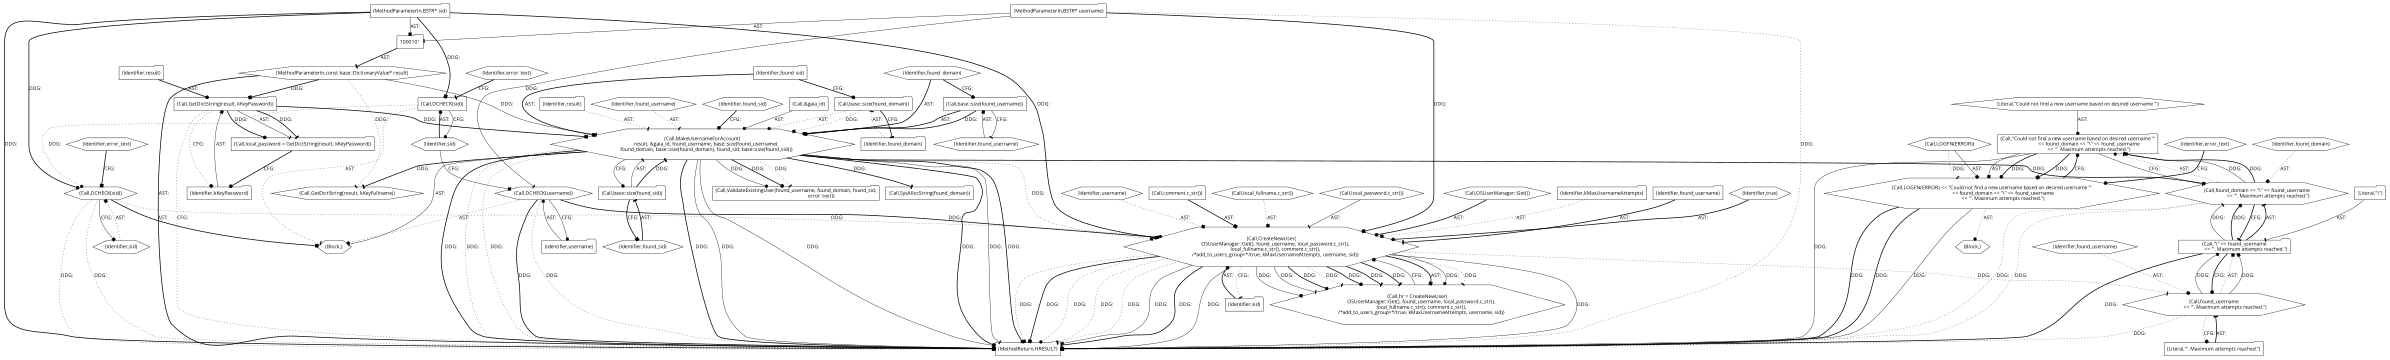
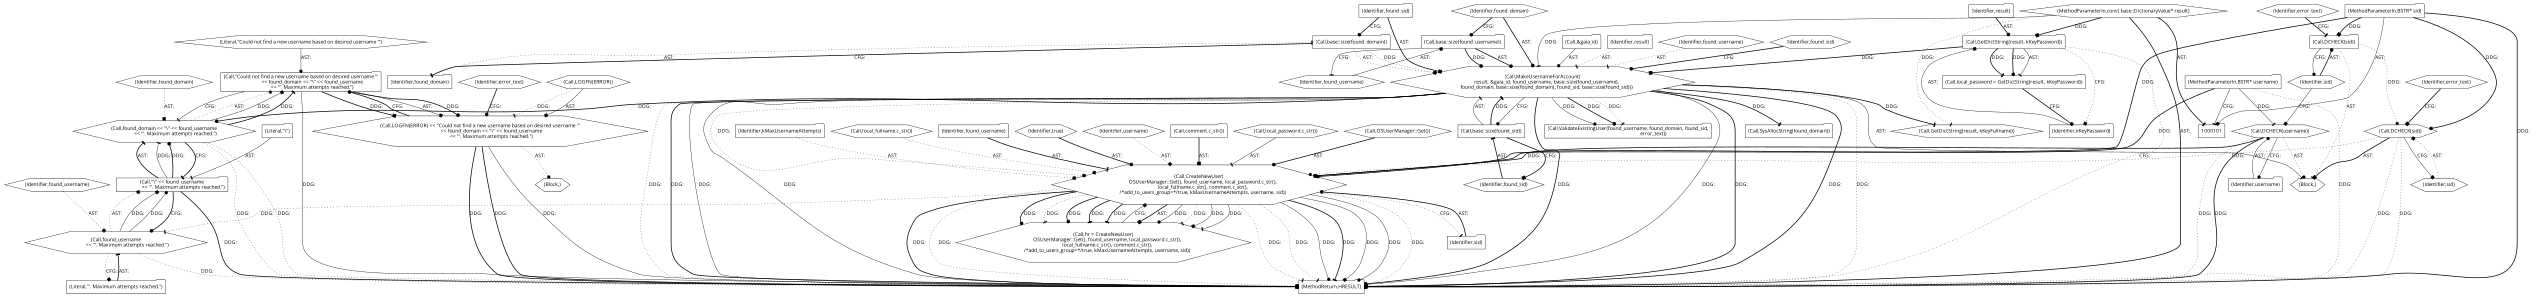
edge "(MethodParameterIn,BSTR* username)" -> "1000101": label "AST: " -> "CFG: "
edge "1000101" -> "(MethodParameterIn,const base::DictionaryValue* result)": reversed
